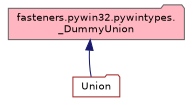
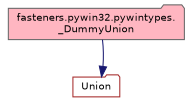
edge "Union" -> "fasteners.pywin32.pywintypes. _DummyUnion": reversed
